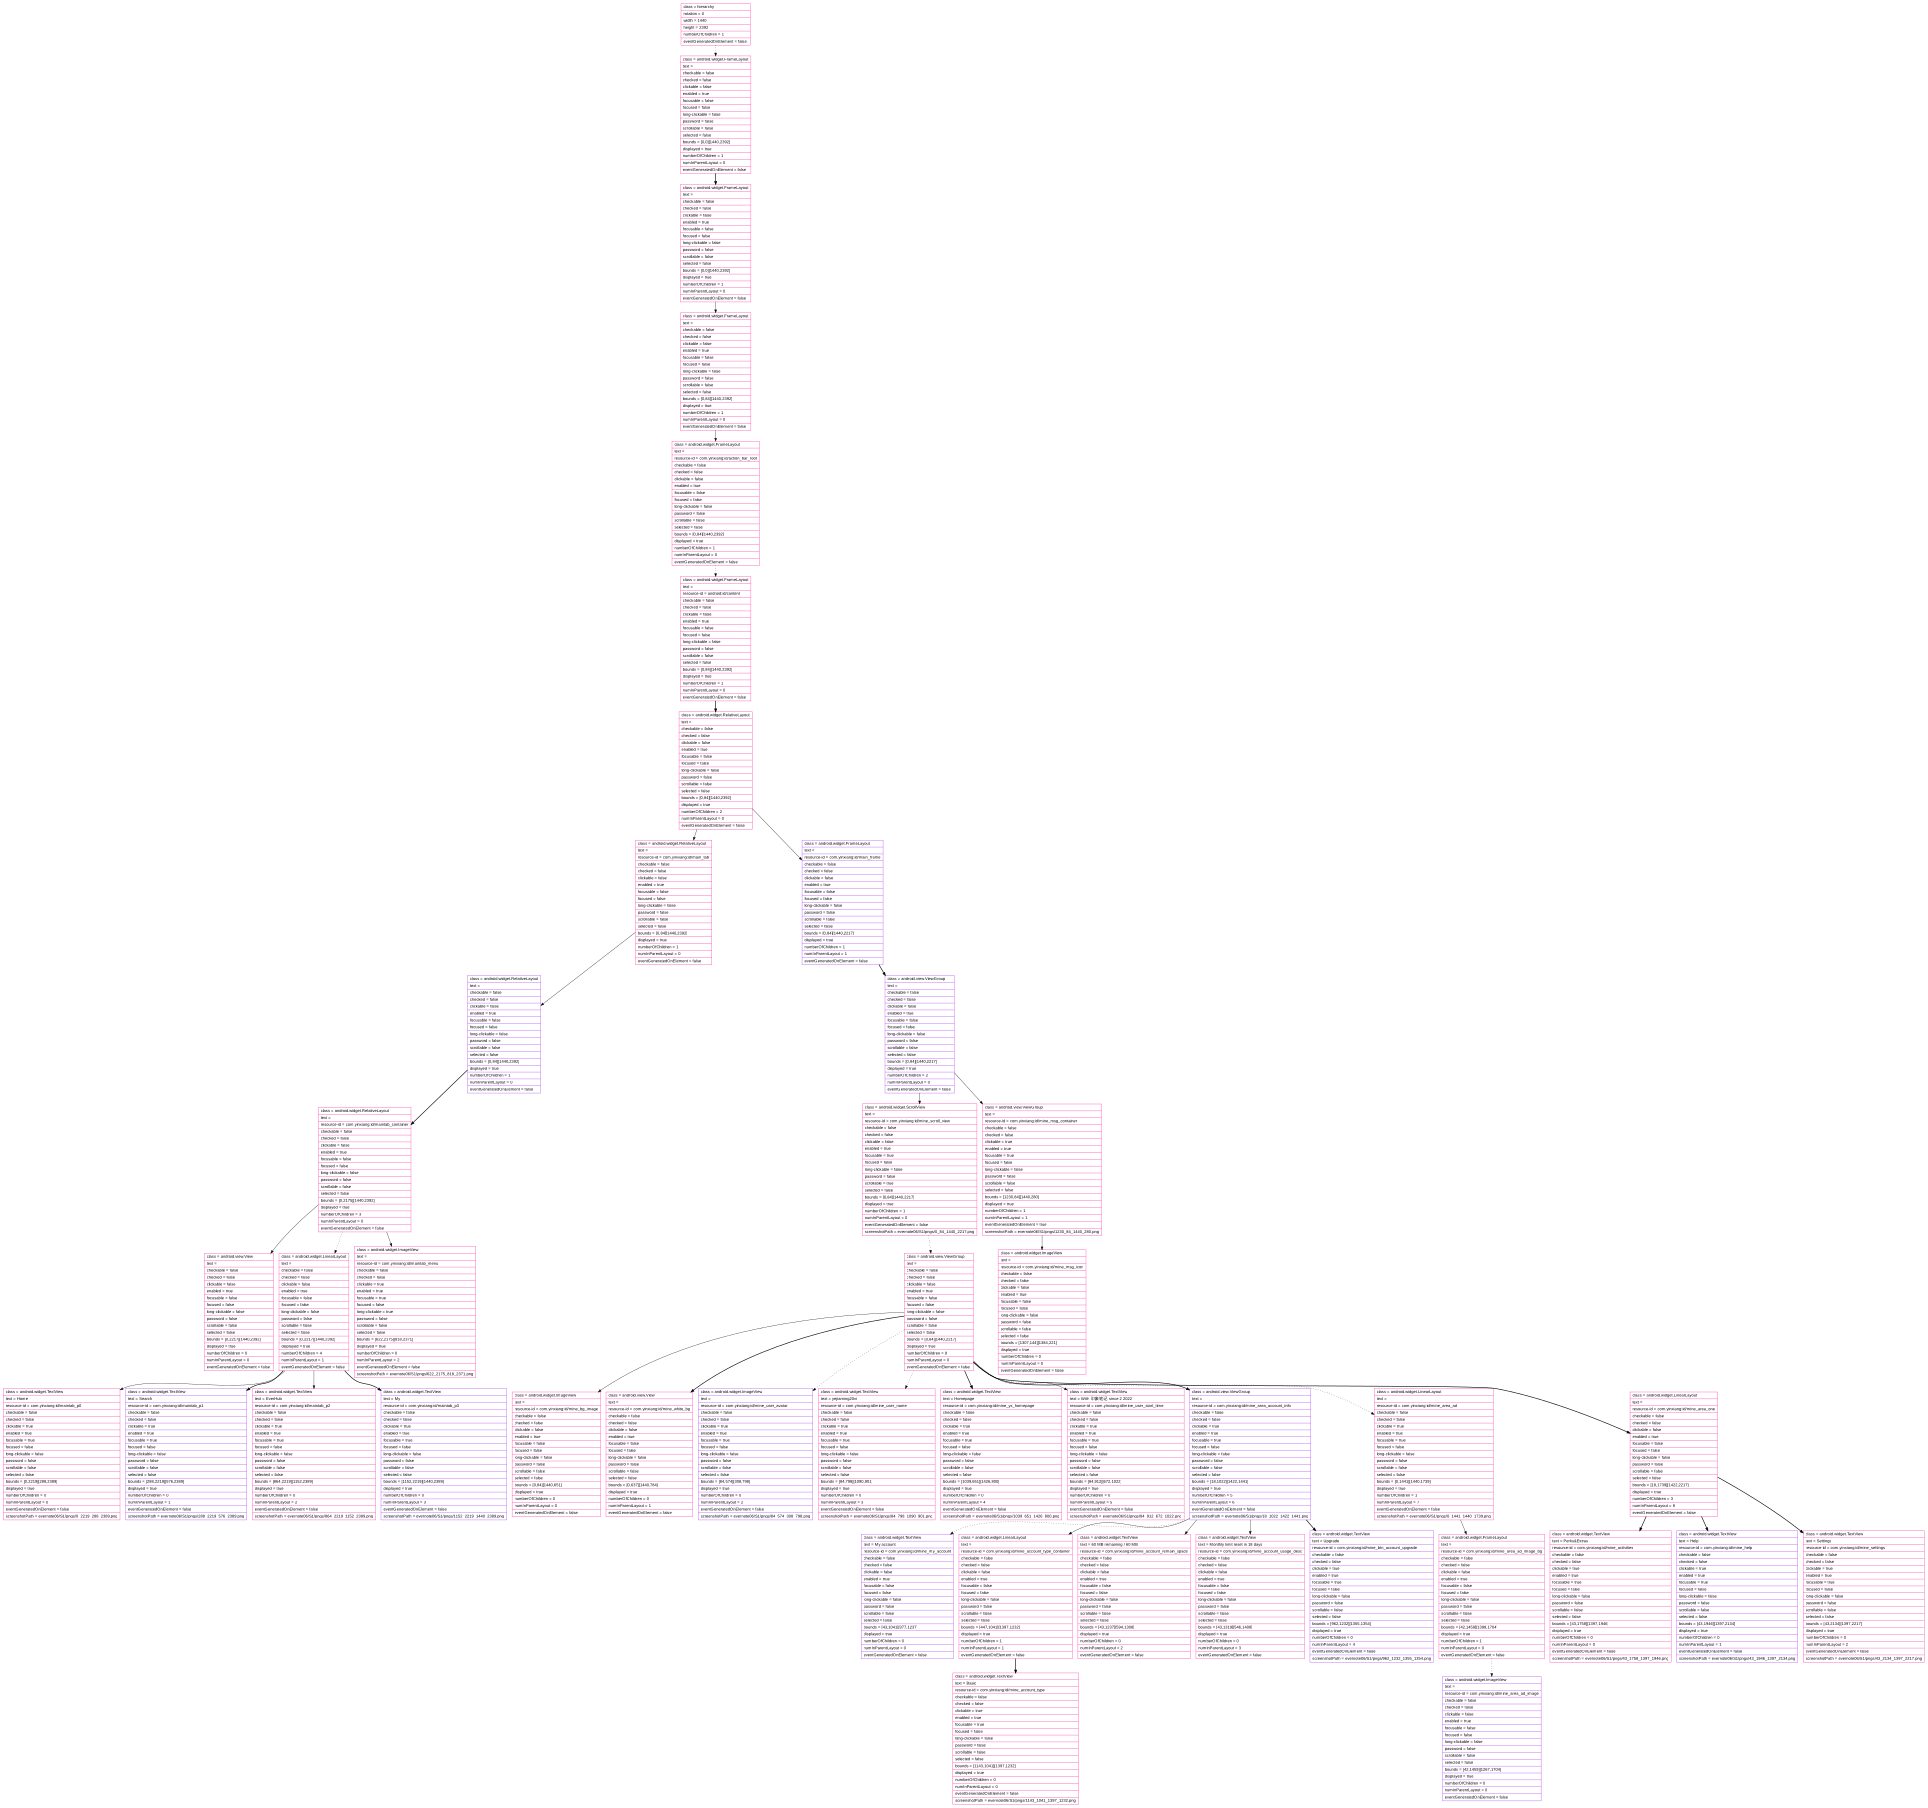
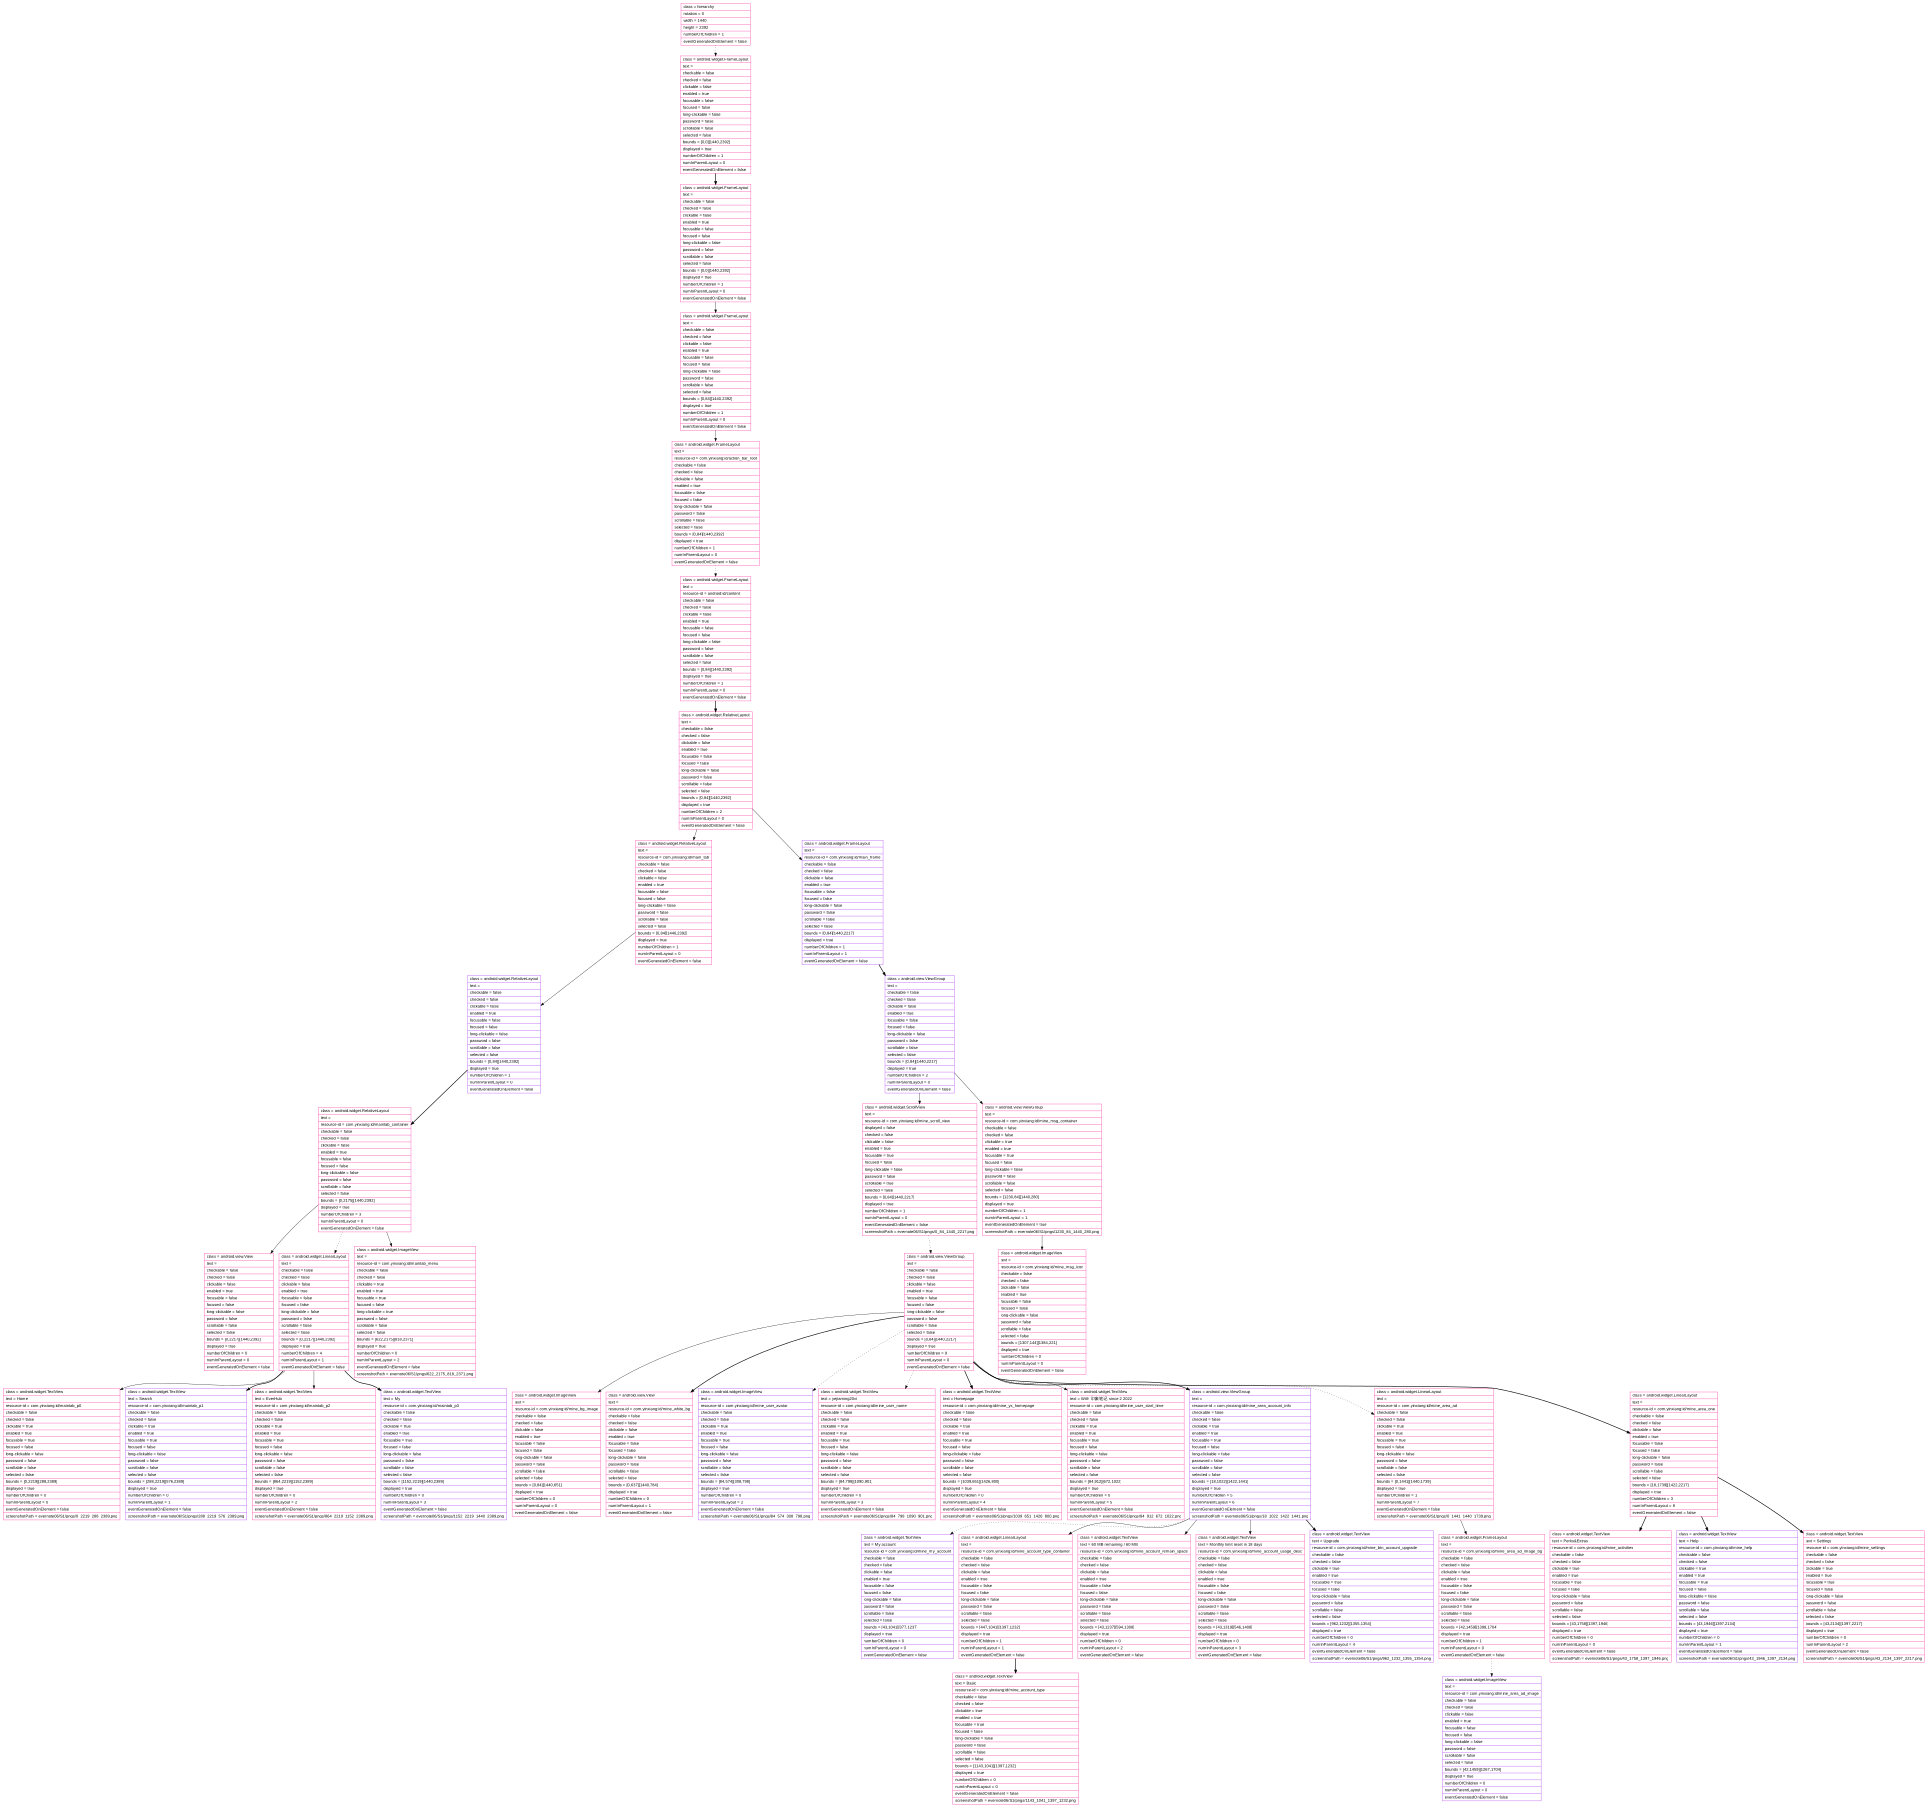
node "class = android.widget.ScrollView": text "checkable = false" -> "displayed = false"
